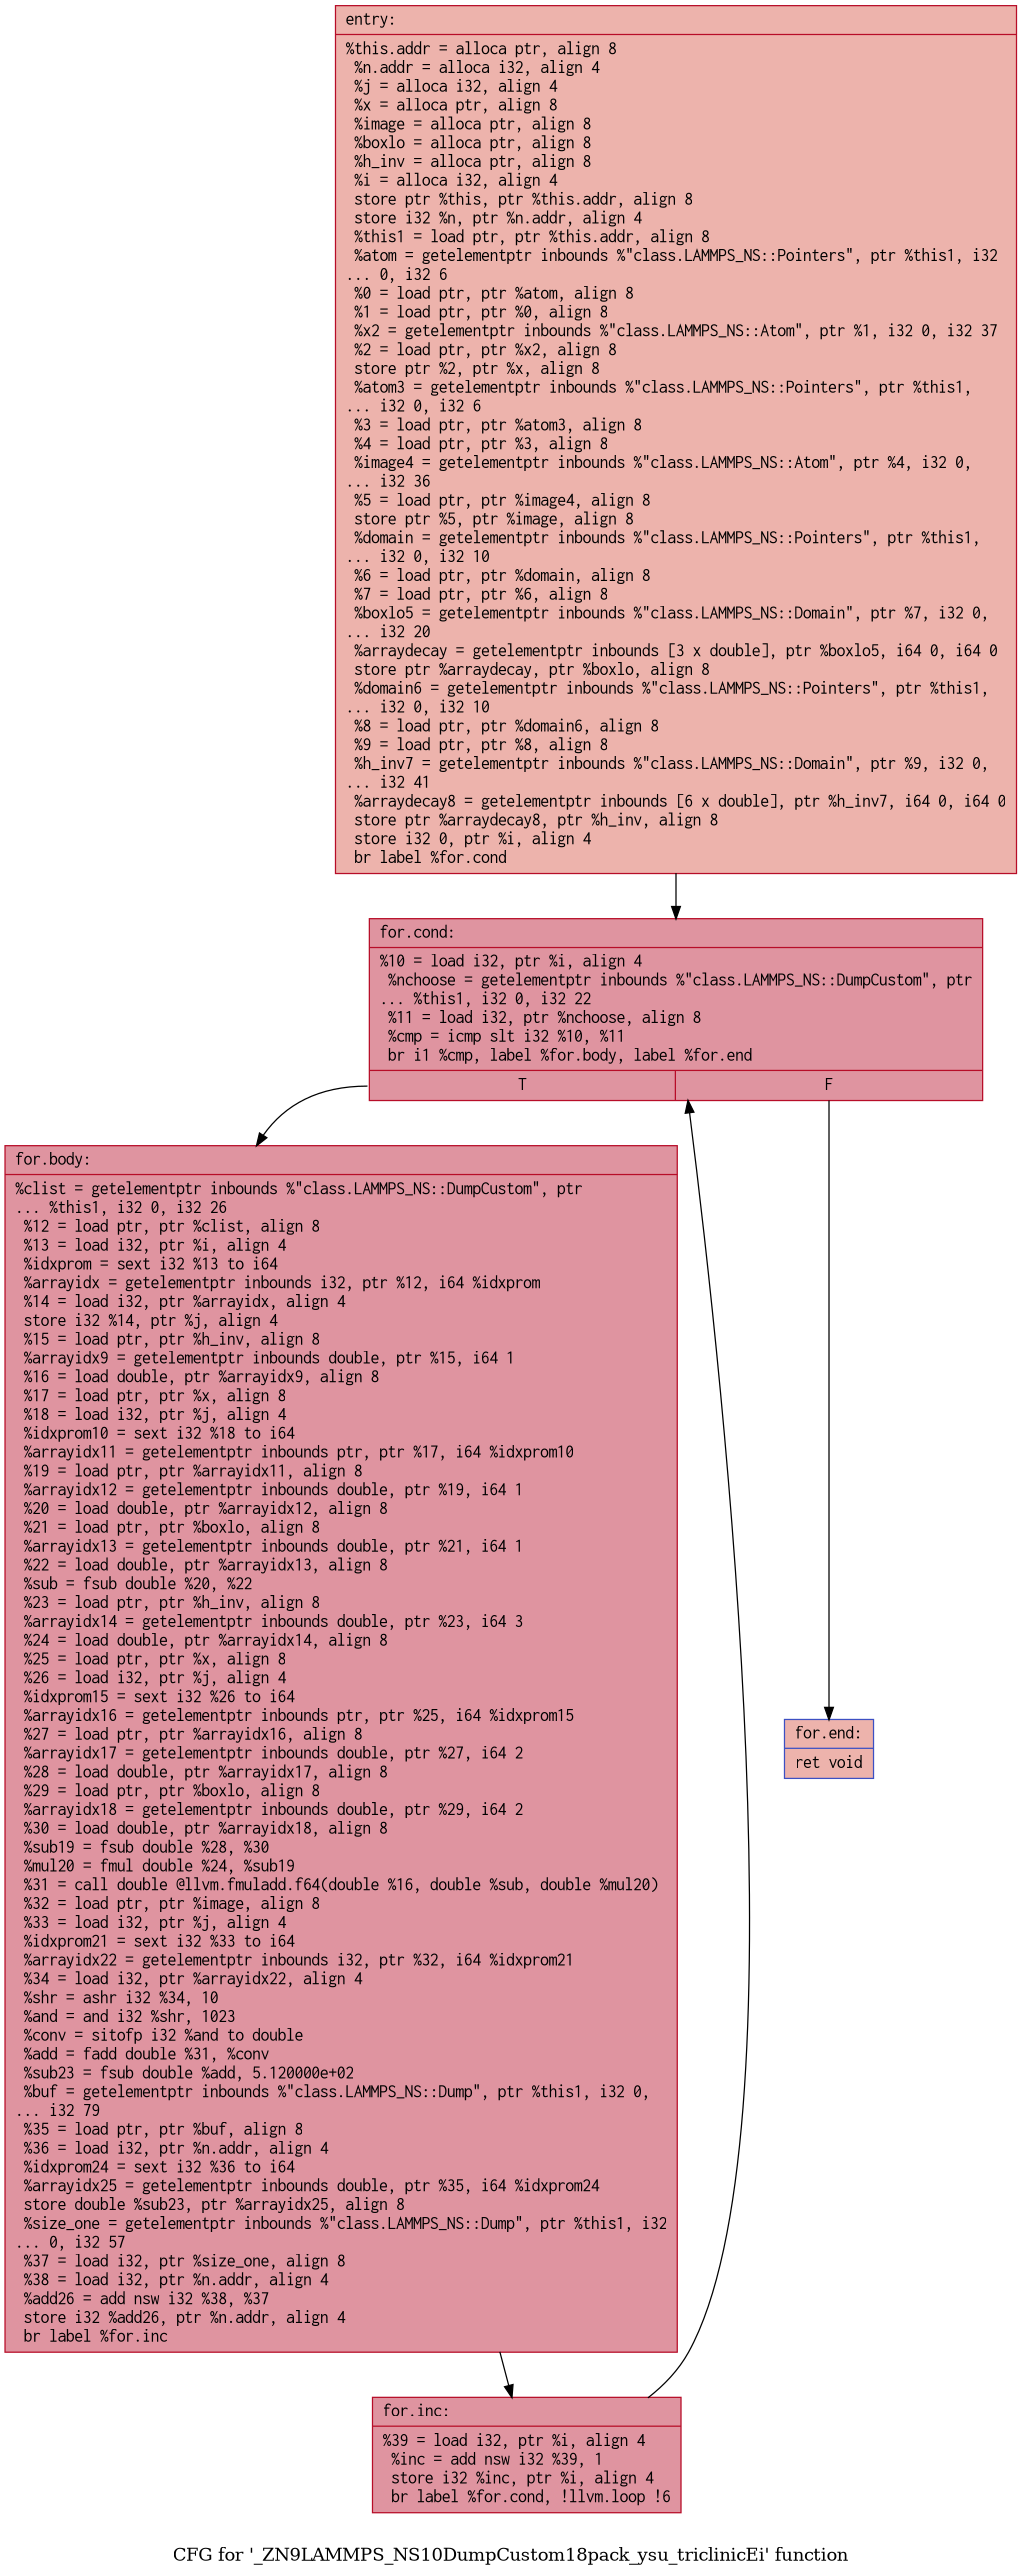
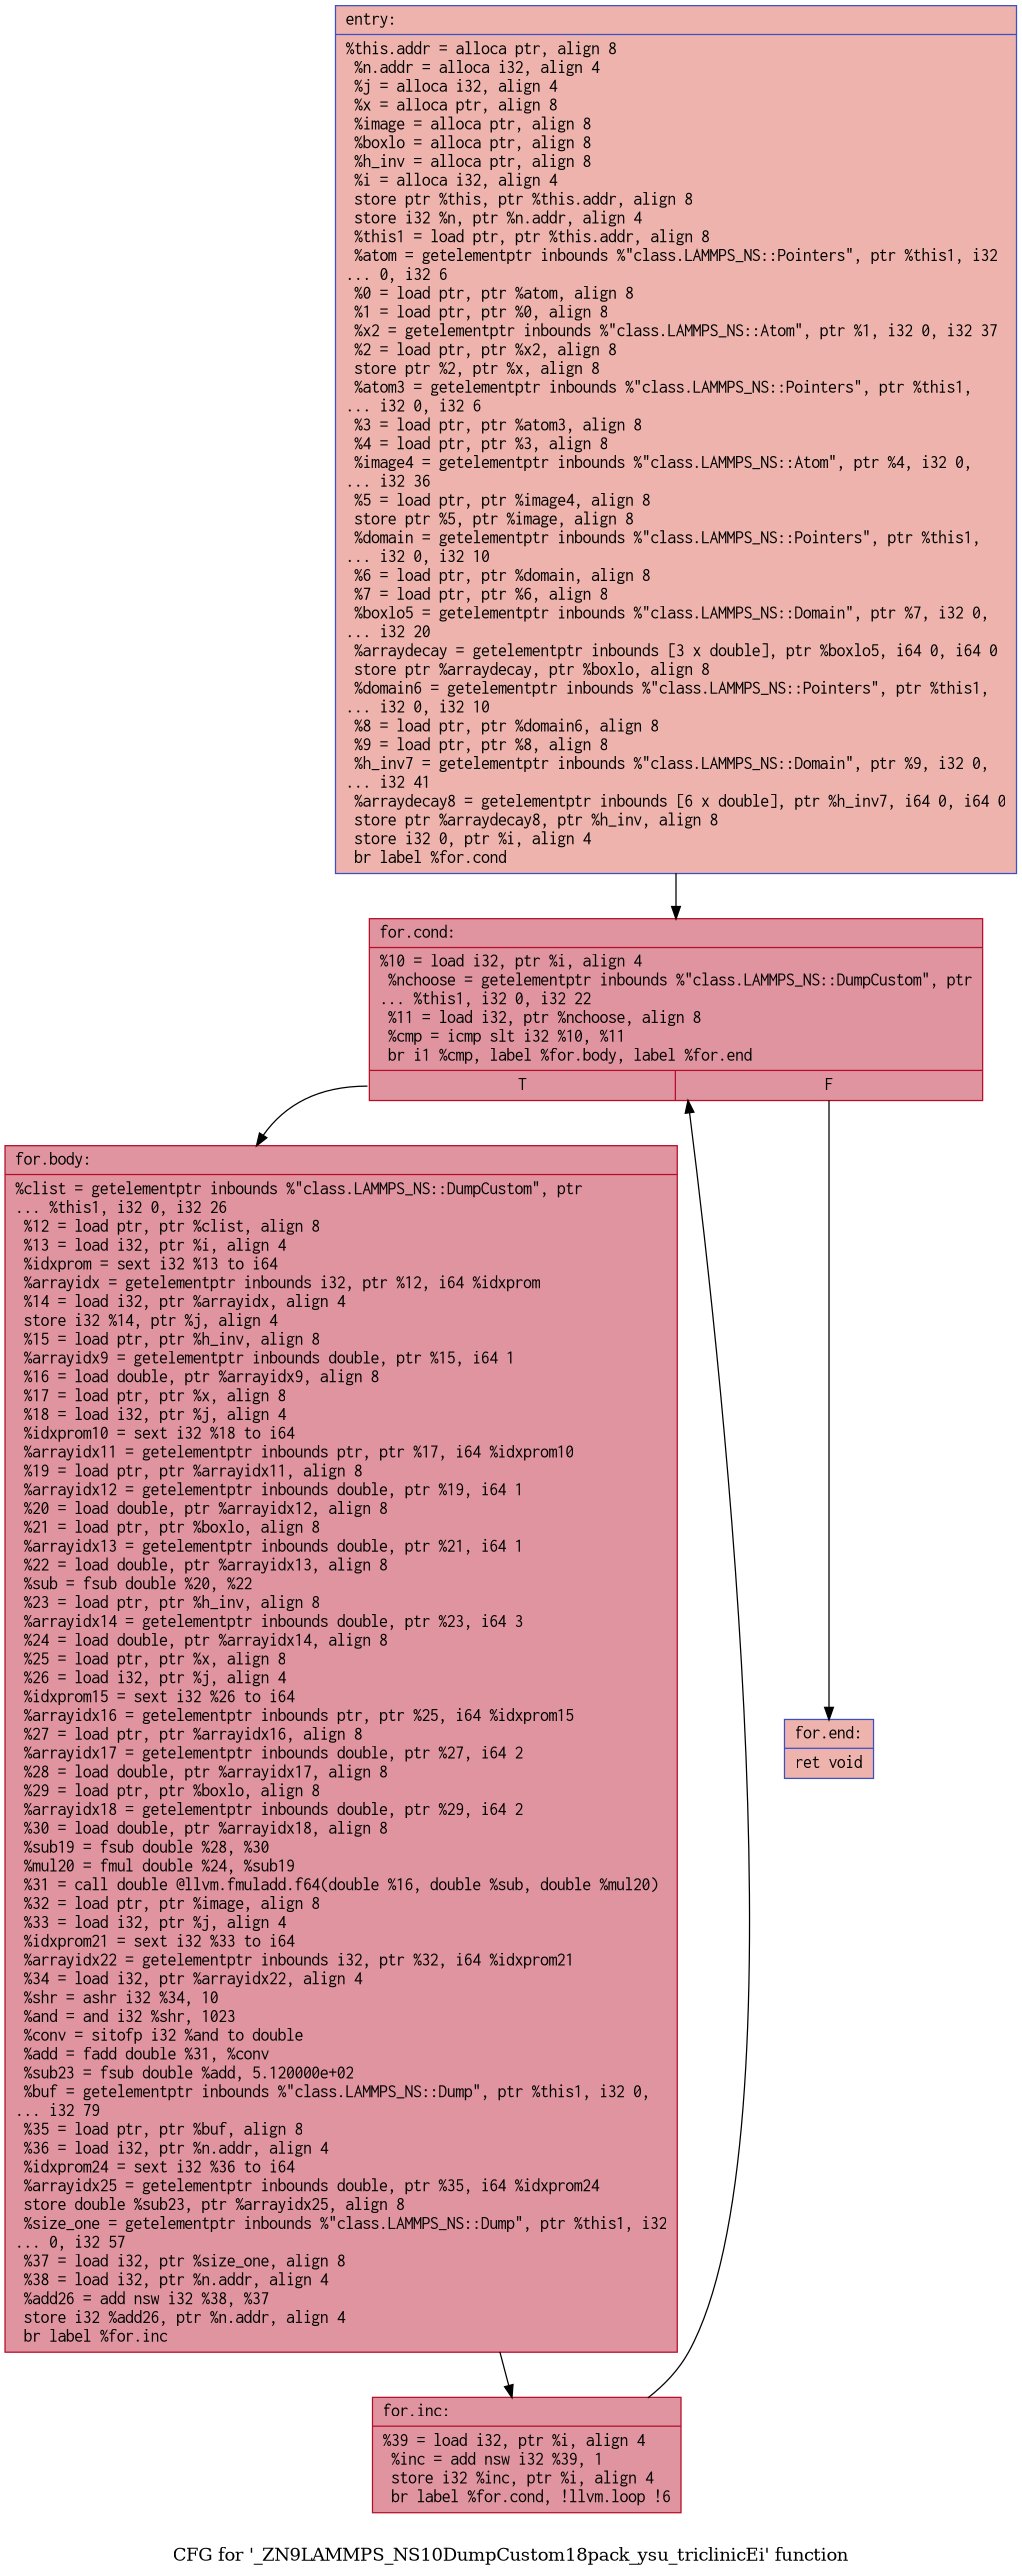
node "entry:": color #b70d28ff -> #3d50c3ff
